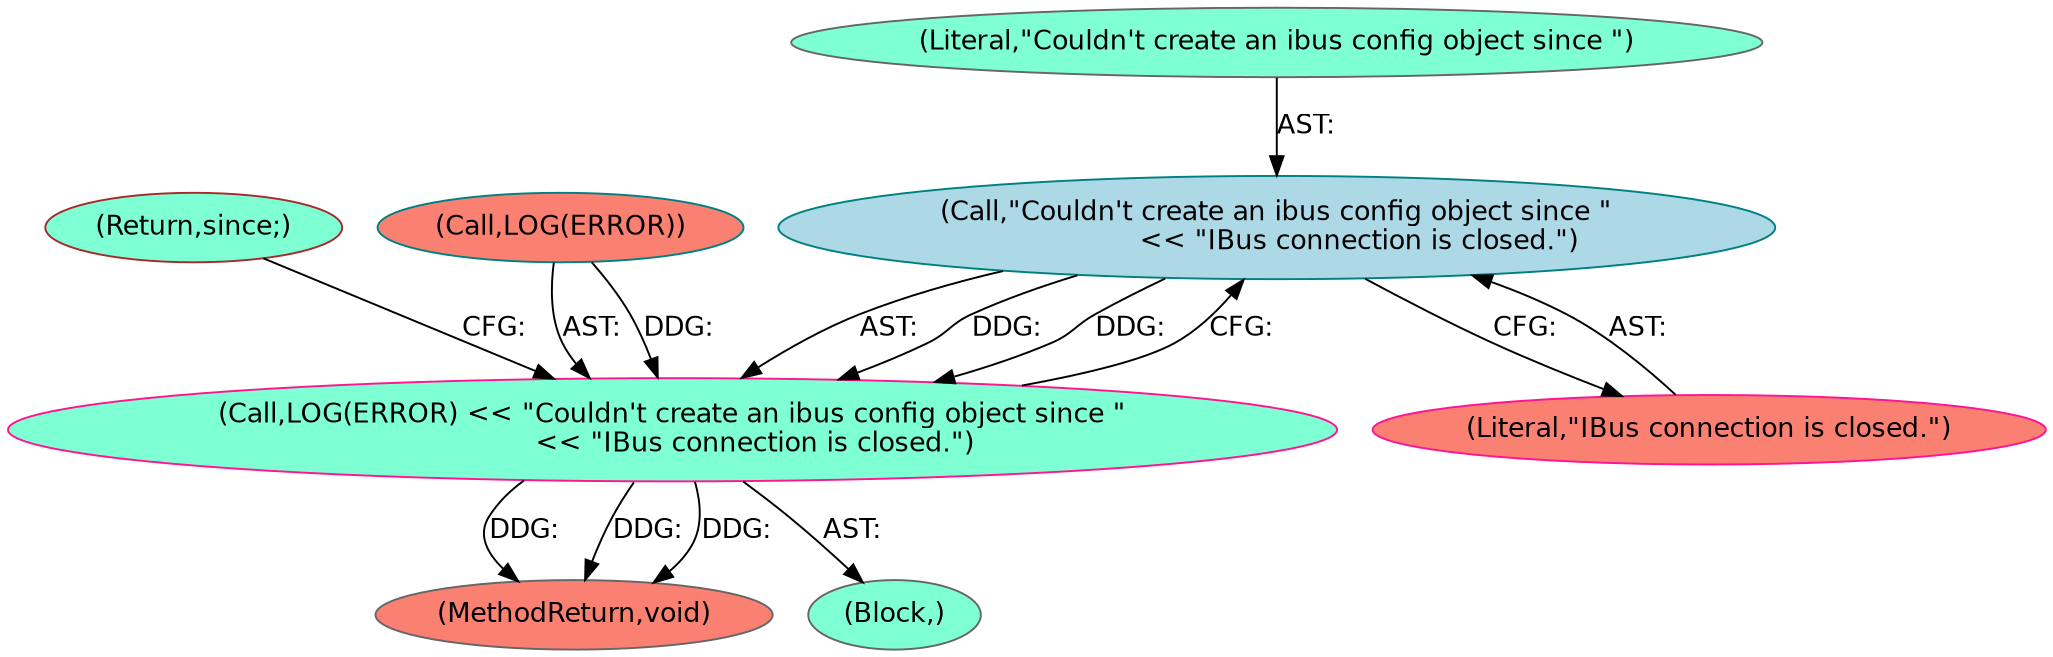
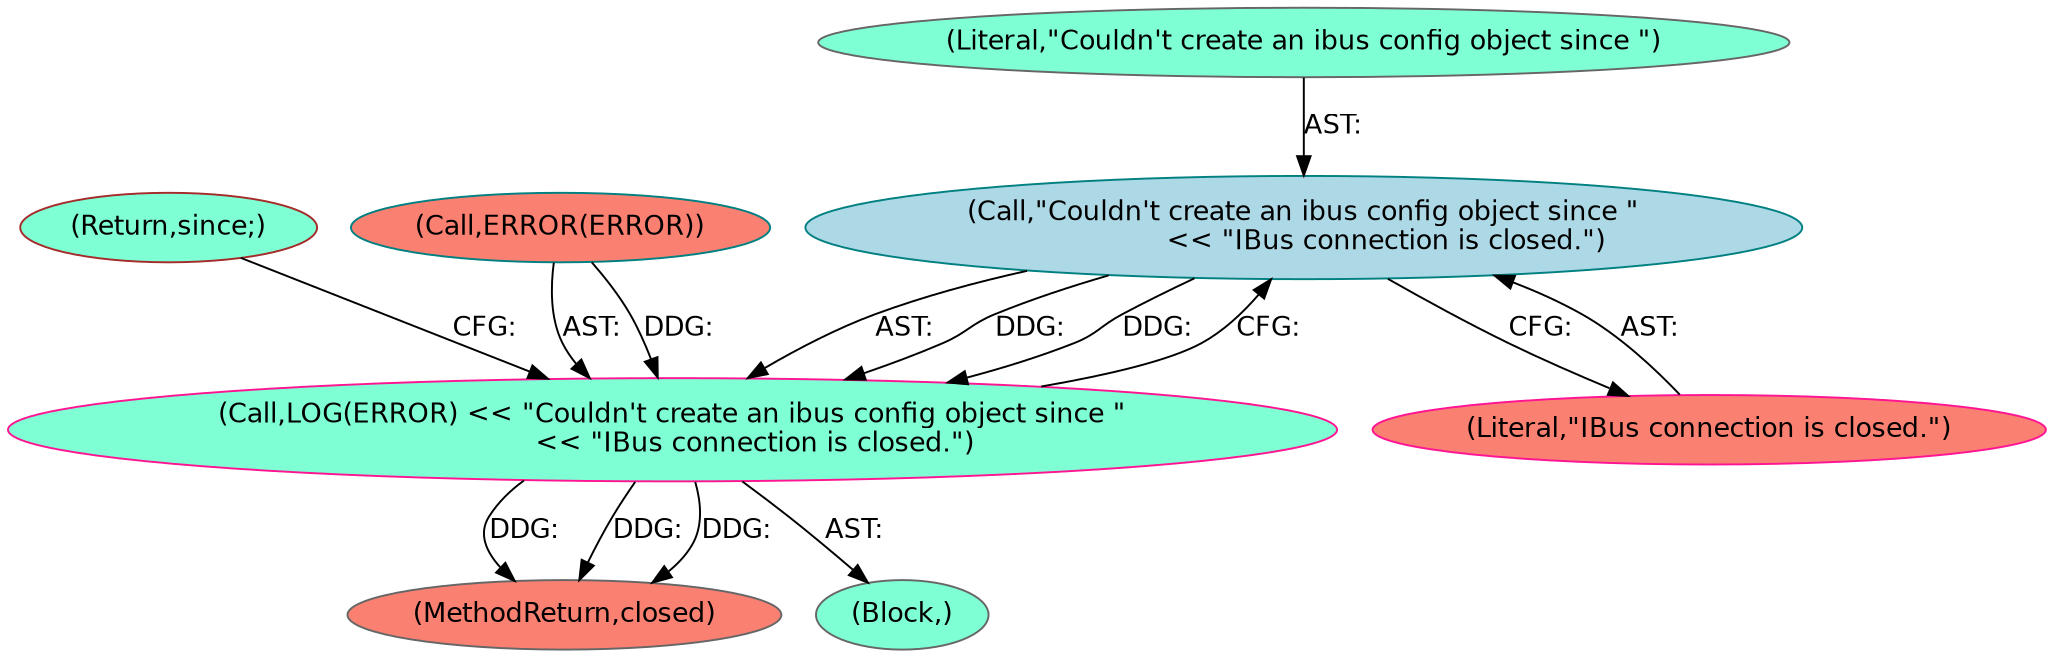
node "(Call,LOG(ERROR))": label "(Call,LOG(ERROR))" -> "(Call,ERROR(ERROR))"
node "(MethodReturn,void)": label "(MethodReturn,void)" -> "(MethodReturn,closed)"
